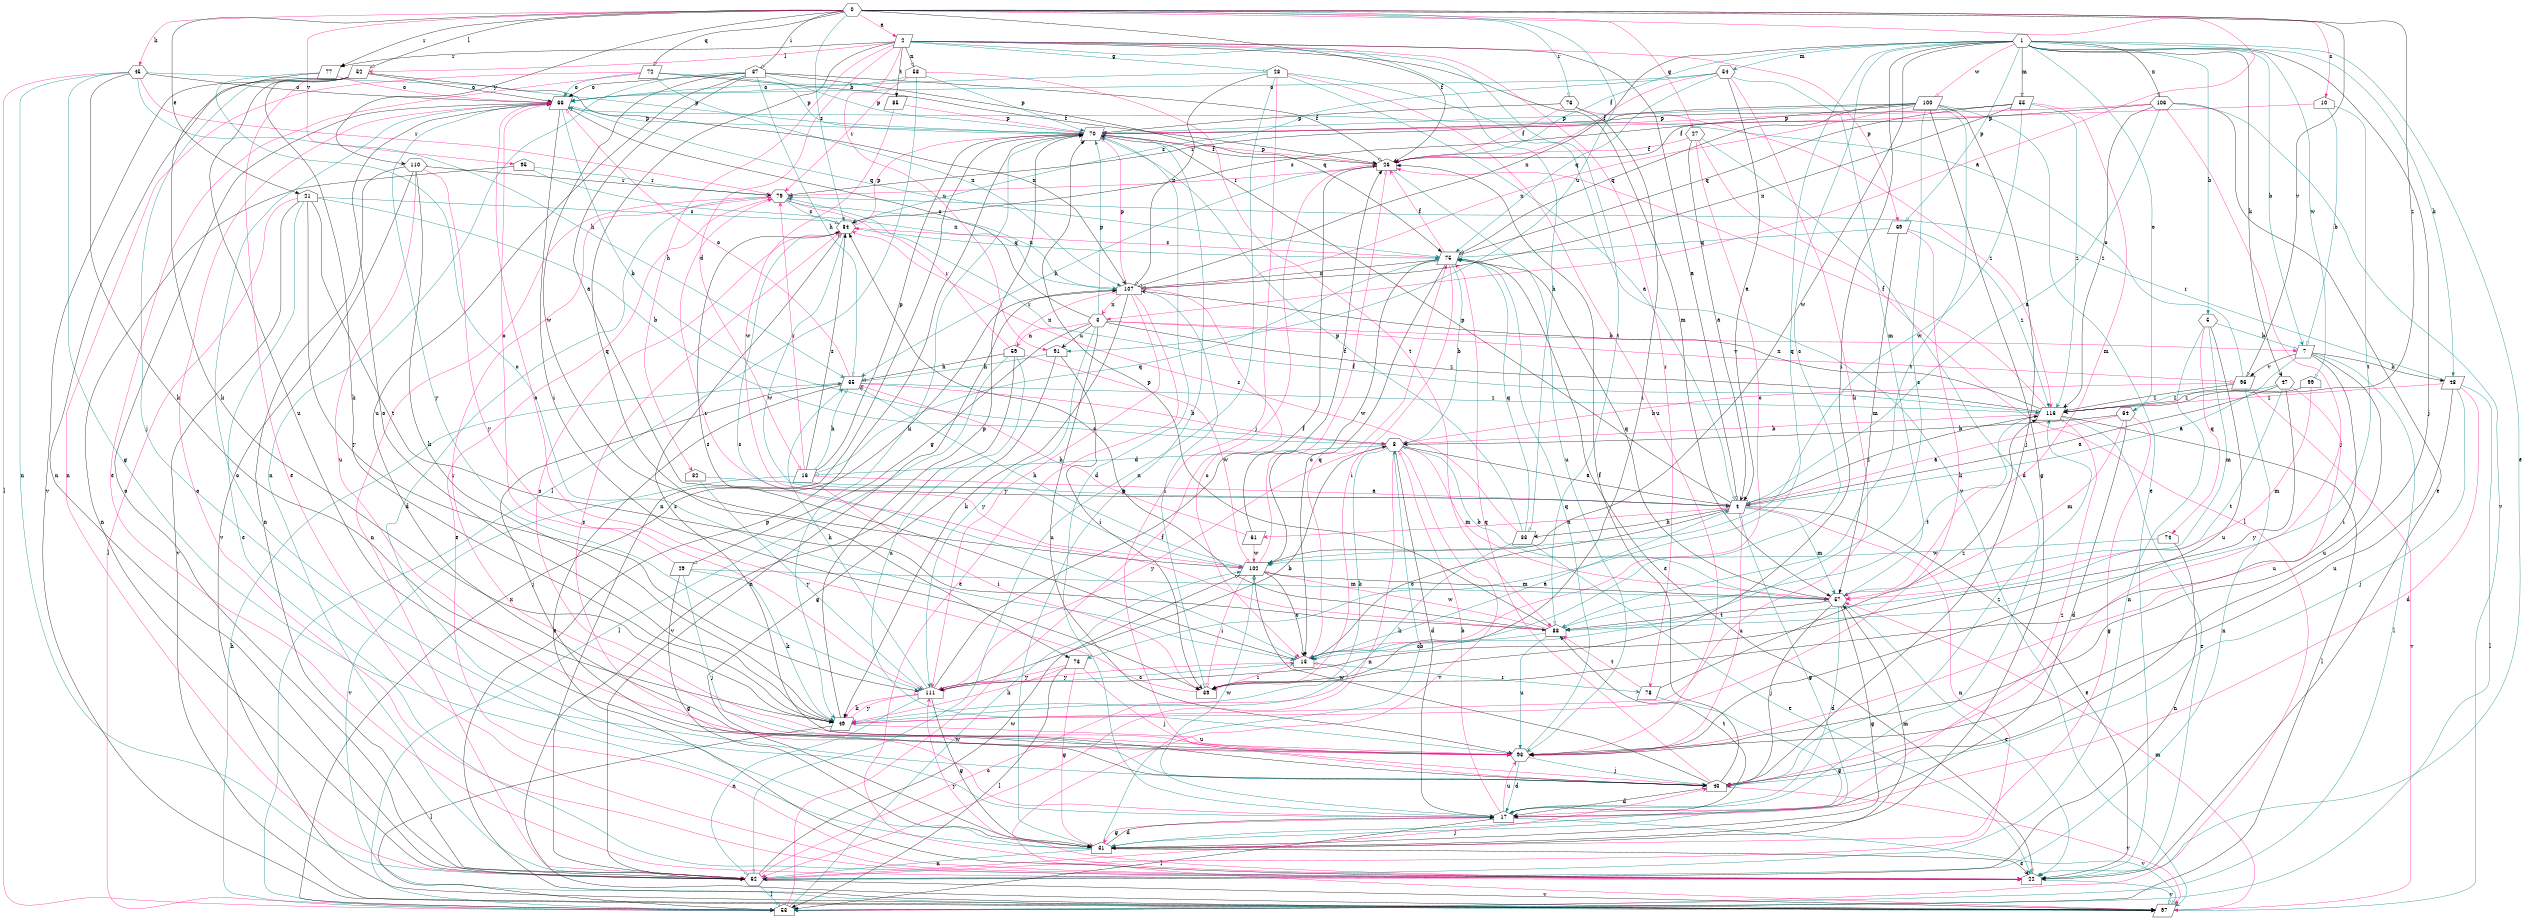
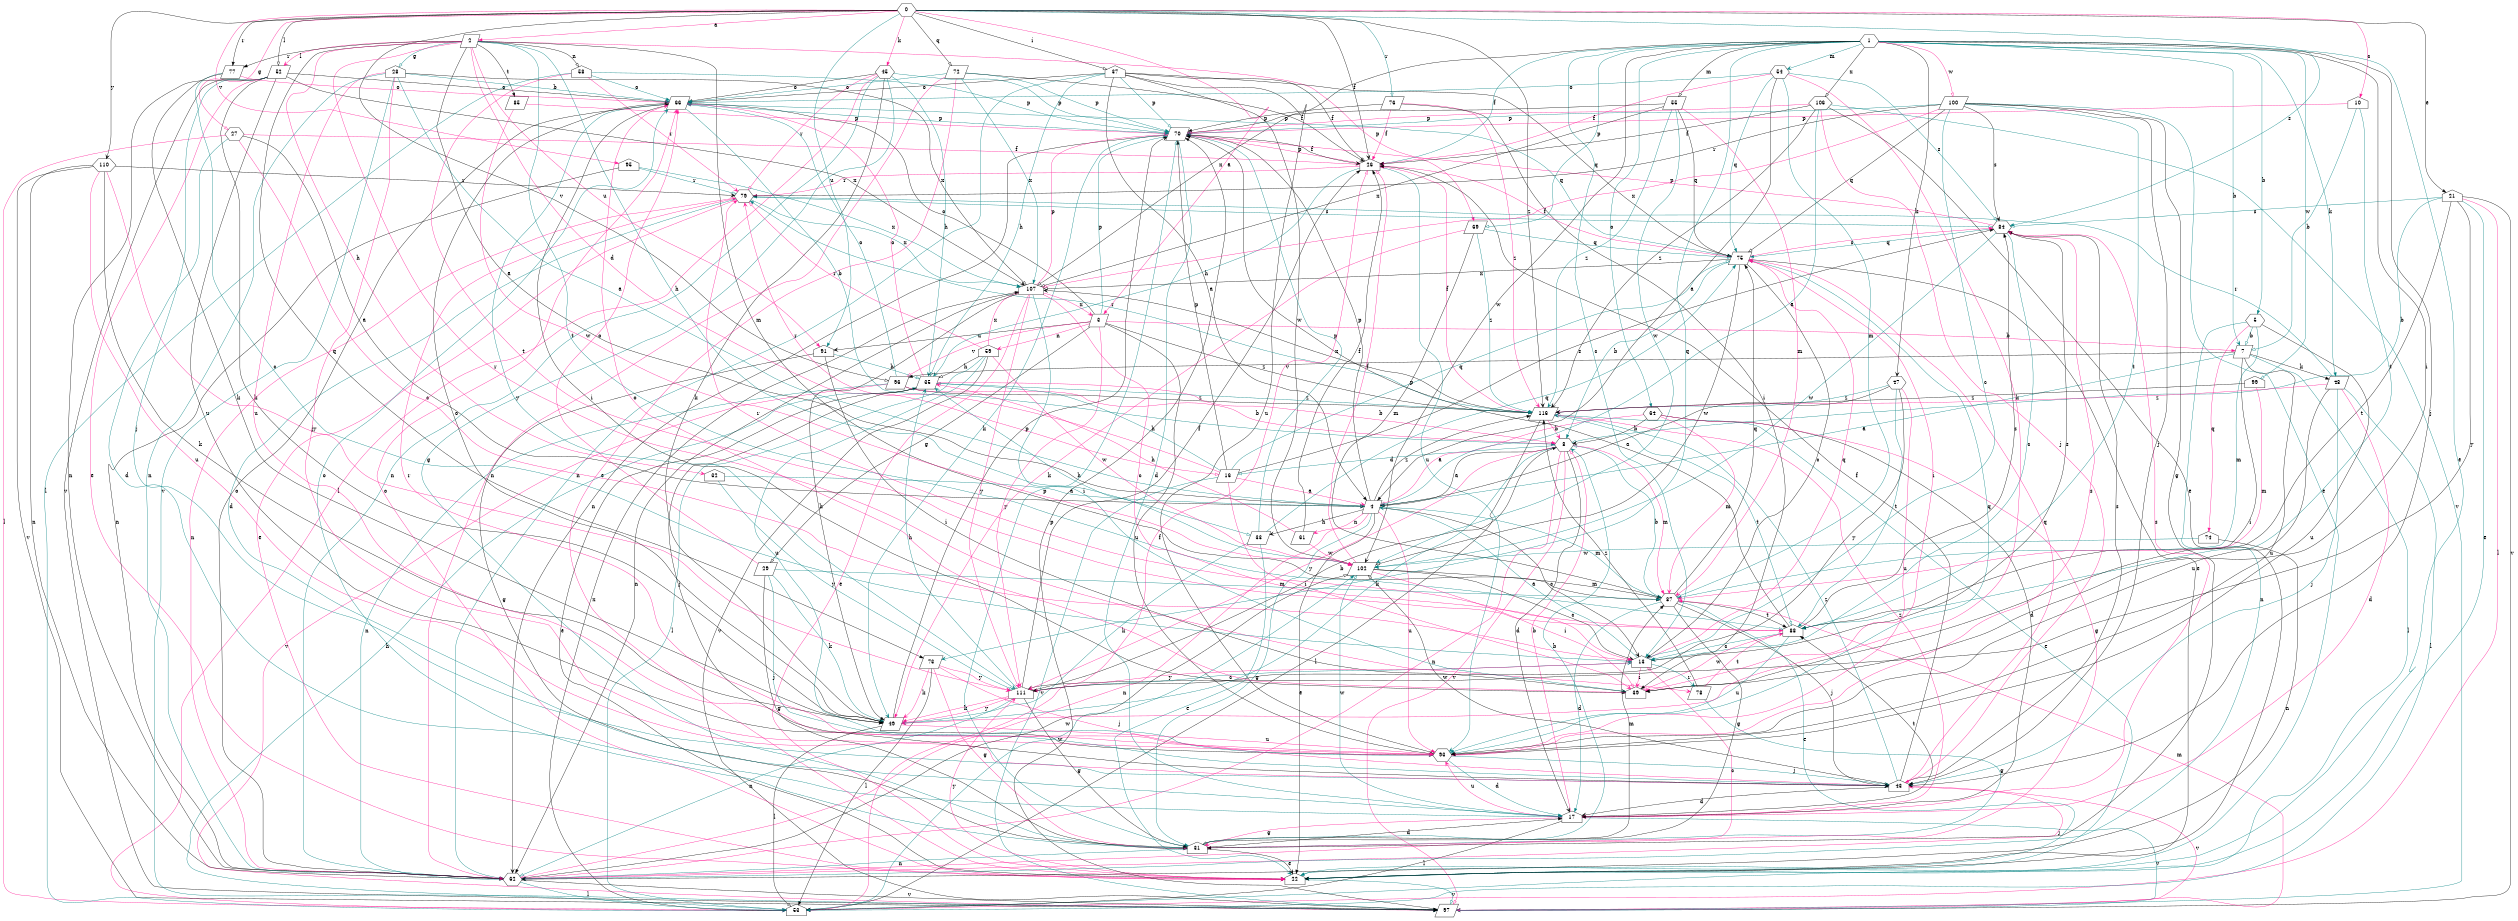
node "76": shape hexagon -> parallelogram
node "3": shape hexagon -> parallelogram
edge "33" -> "84": removed, label "s"
edge "3" -> "111": color teal -> deeppink
edge "88" -> "102": now "88" -> "39"
node "57": label "57" -> "87"
